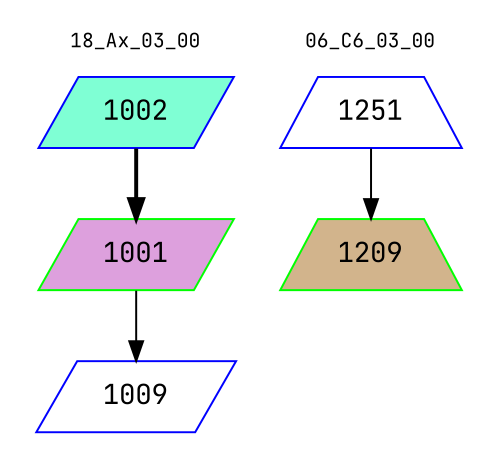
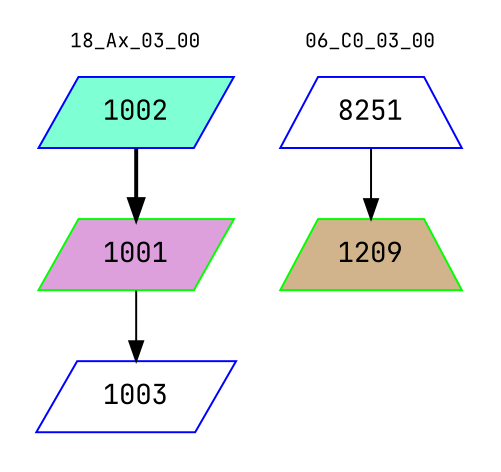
cluster "06_C6_03_00": label "06_C6_03_00" -> "06_C0_03_00"
node "1251": label "1251" -> "8251"
node "1009": label "1009" -> "1003"
